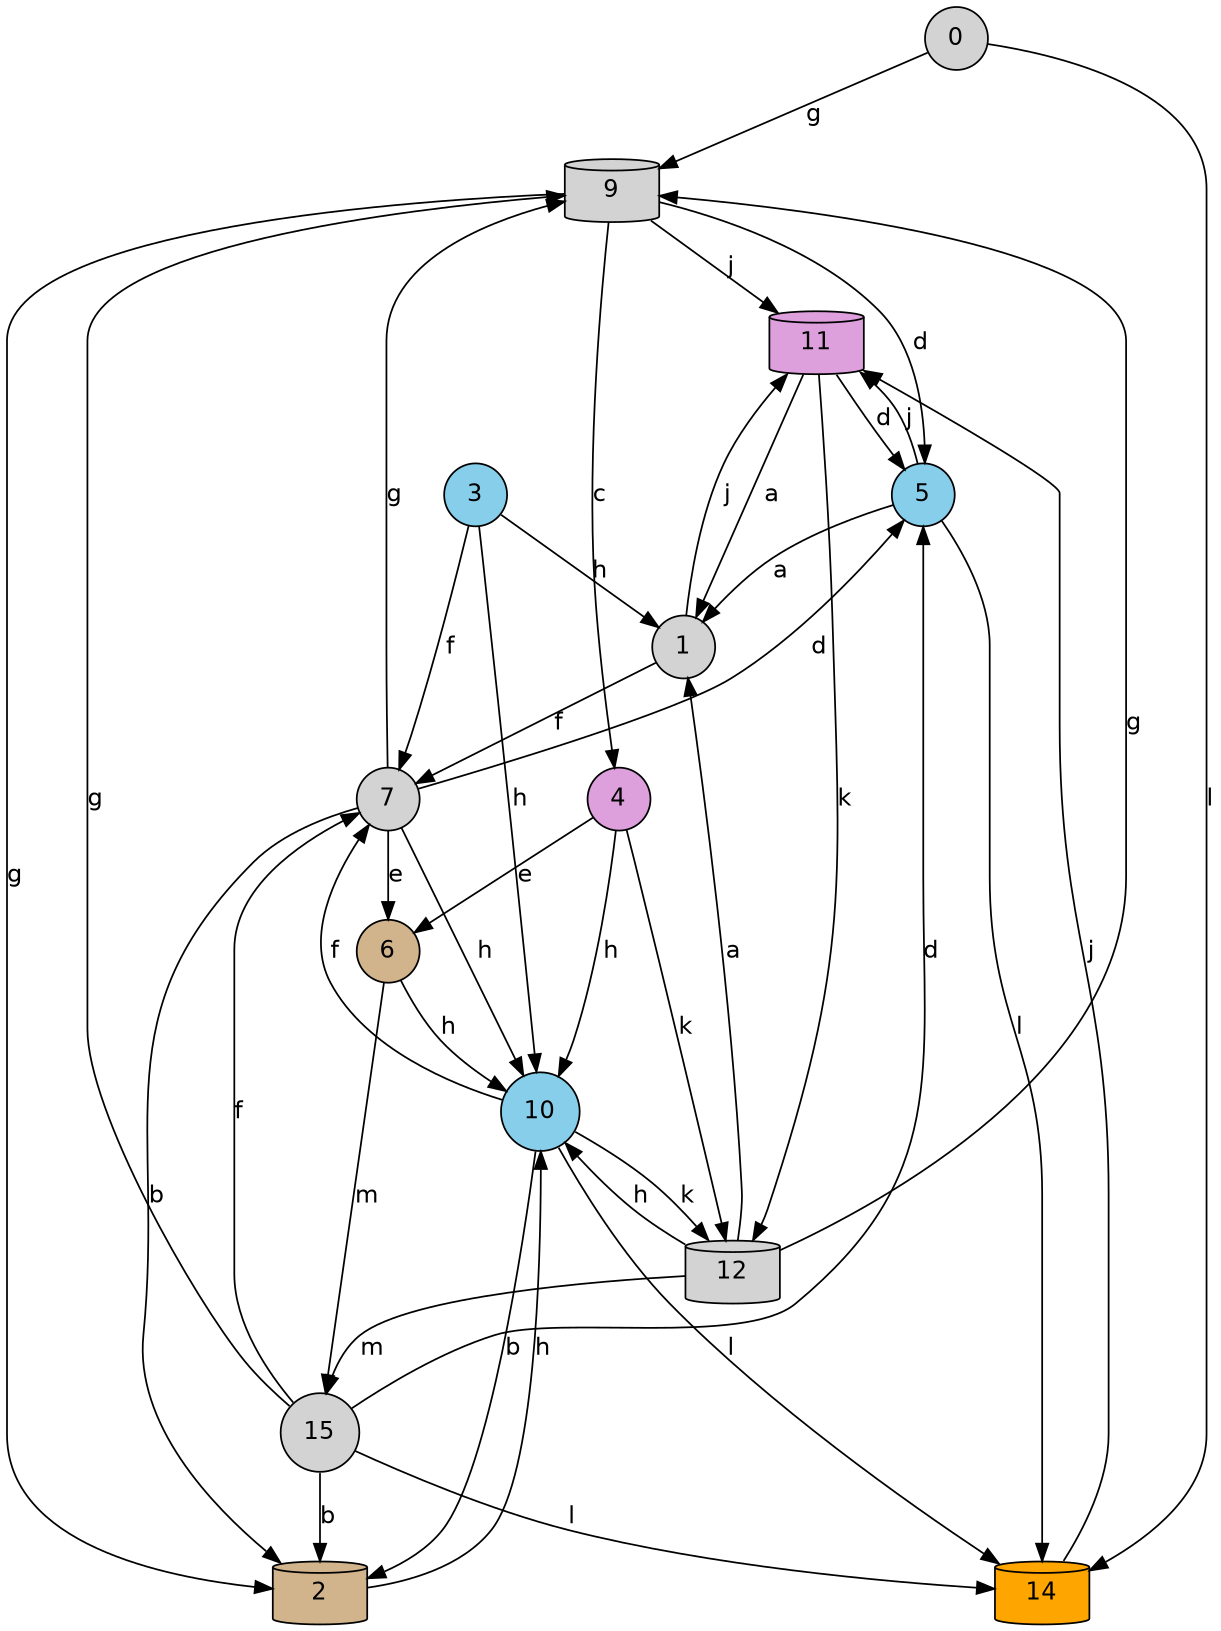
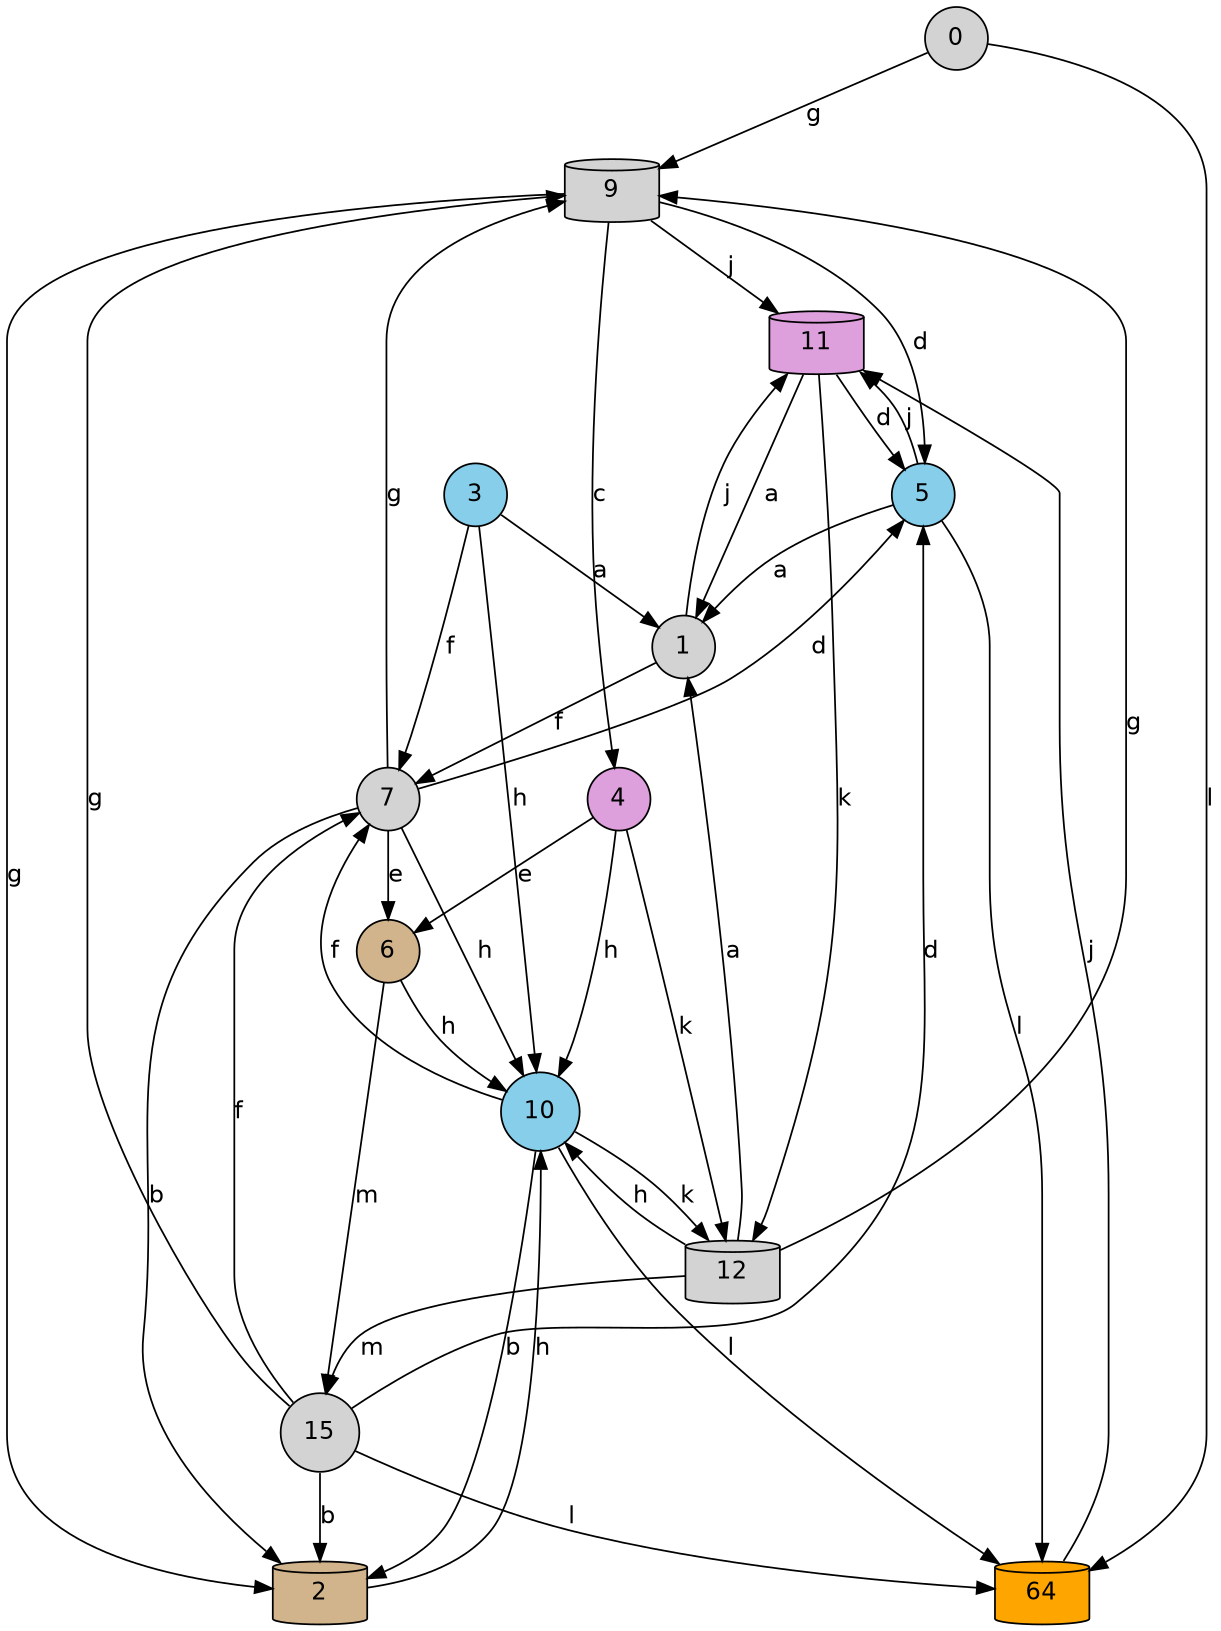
edge "3" -> "1": label "h" -> "a"
node "14": label "14" -> "64"
